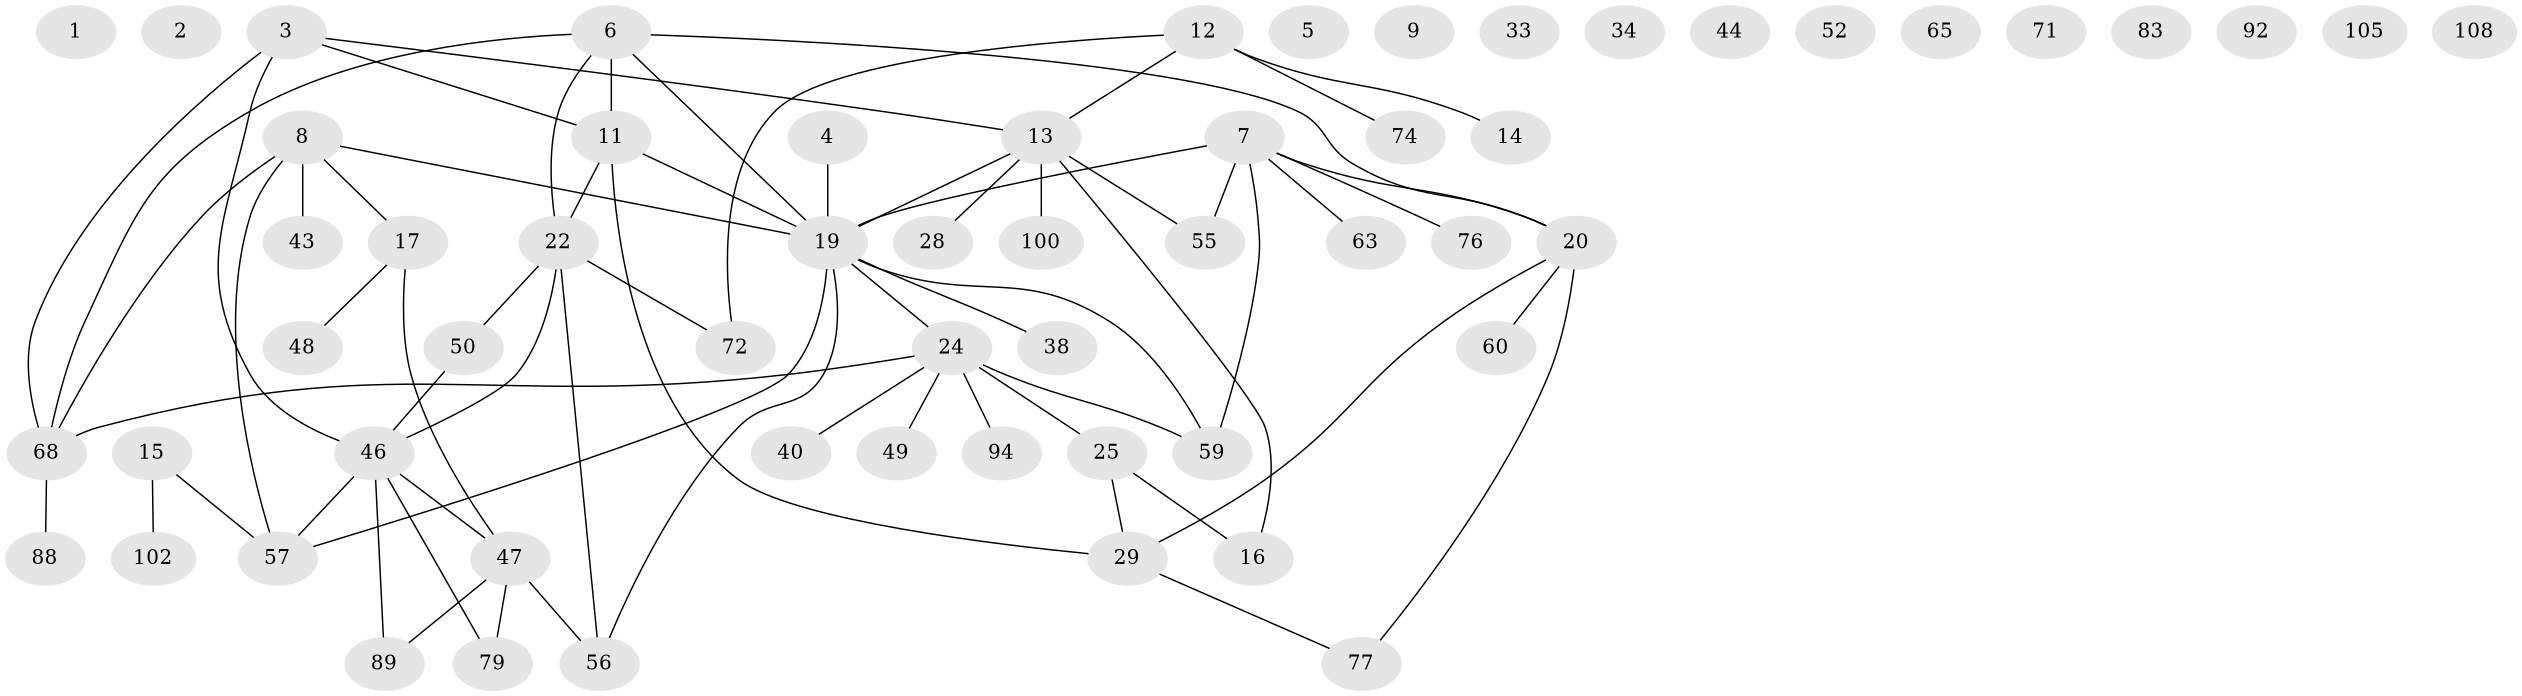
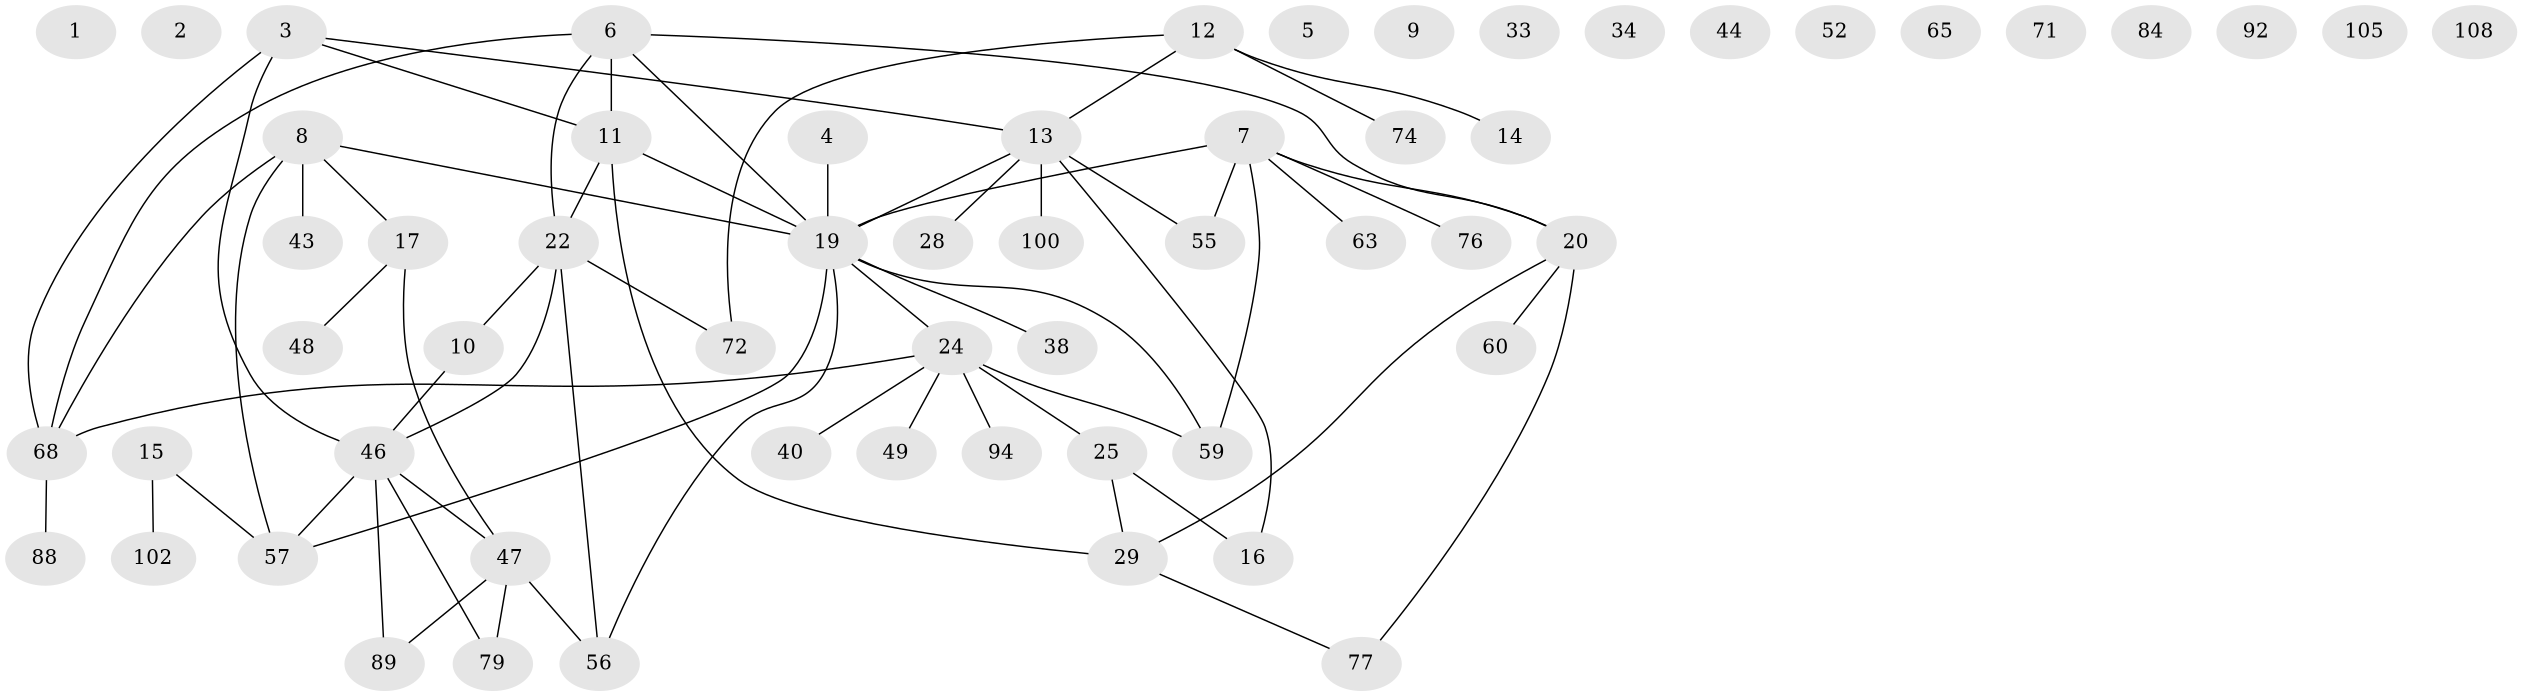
node "83": label "83" -> "84"
node "50": label "50" -> "10"
